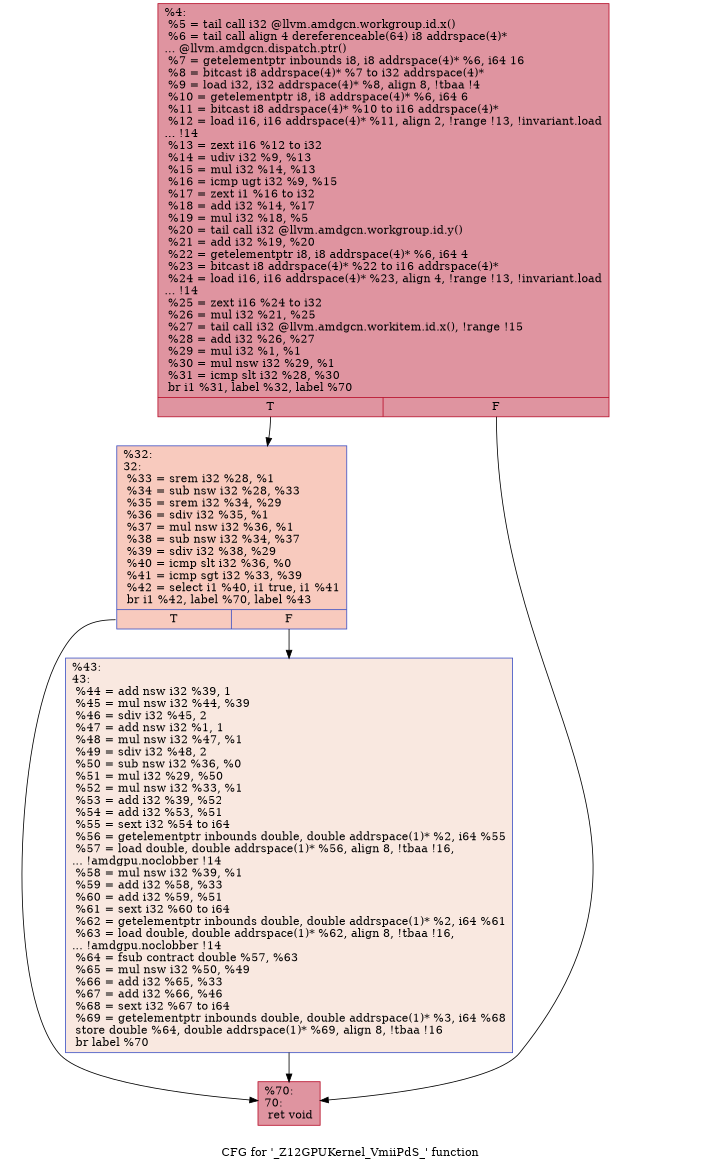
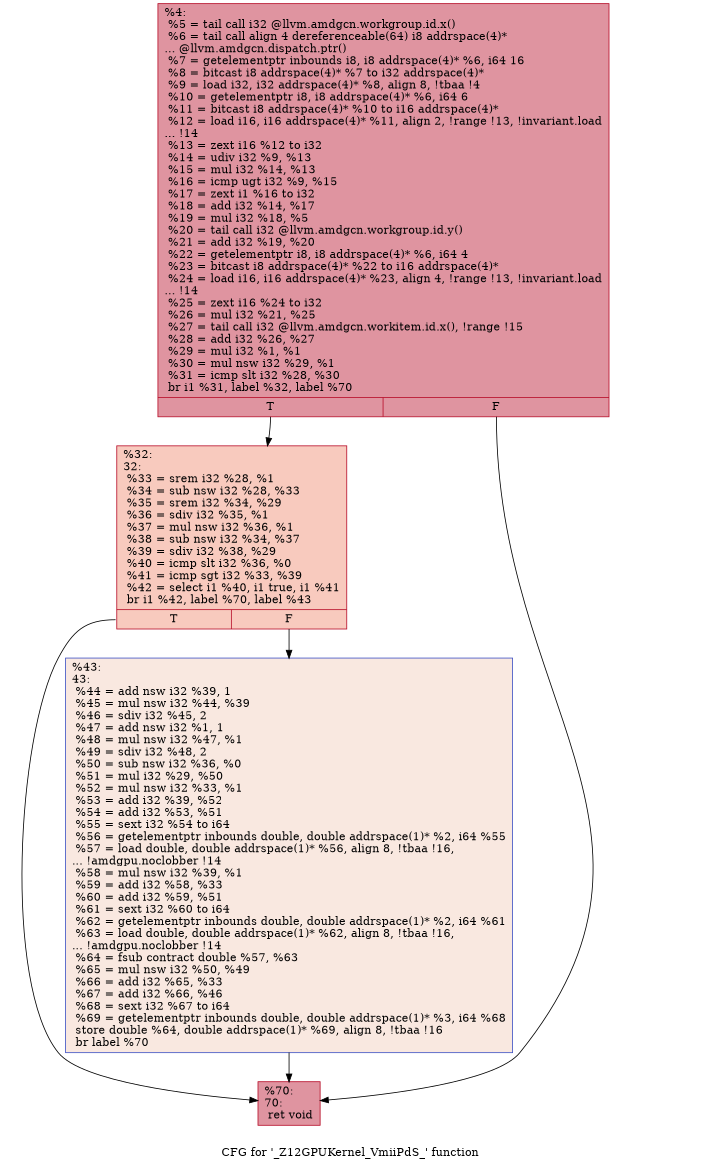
node "%32:": color #3d50c3ff -> #b70d28ff
